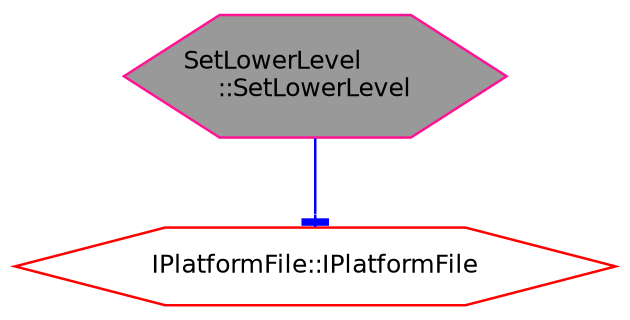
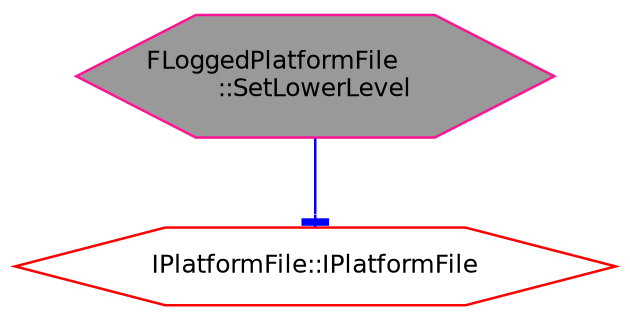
node "SetLowerLevel ::SetLowerLevel": label "SetLowerLevel ::SetLowerLevel" -> "FLoggedPlatformFile ::SetLowerLevel"
